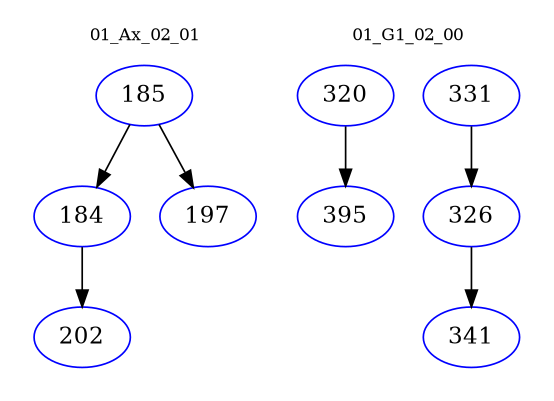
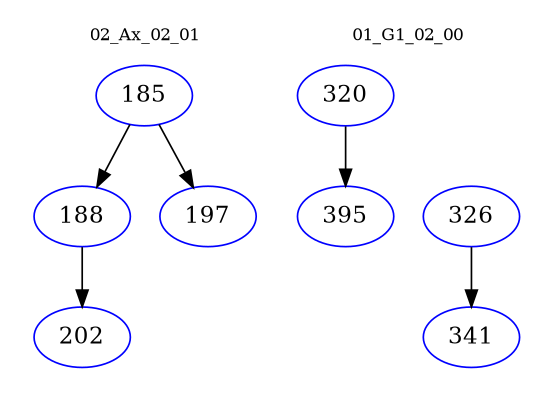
cluster "01_Ax_02_01": label "01_Ax_02_01" -> "02_Ax_02_01"
node "331": removed
node "184": label "184" -> "188"
